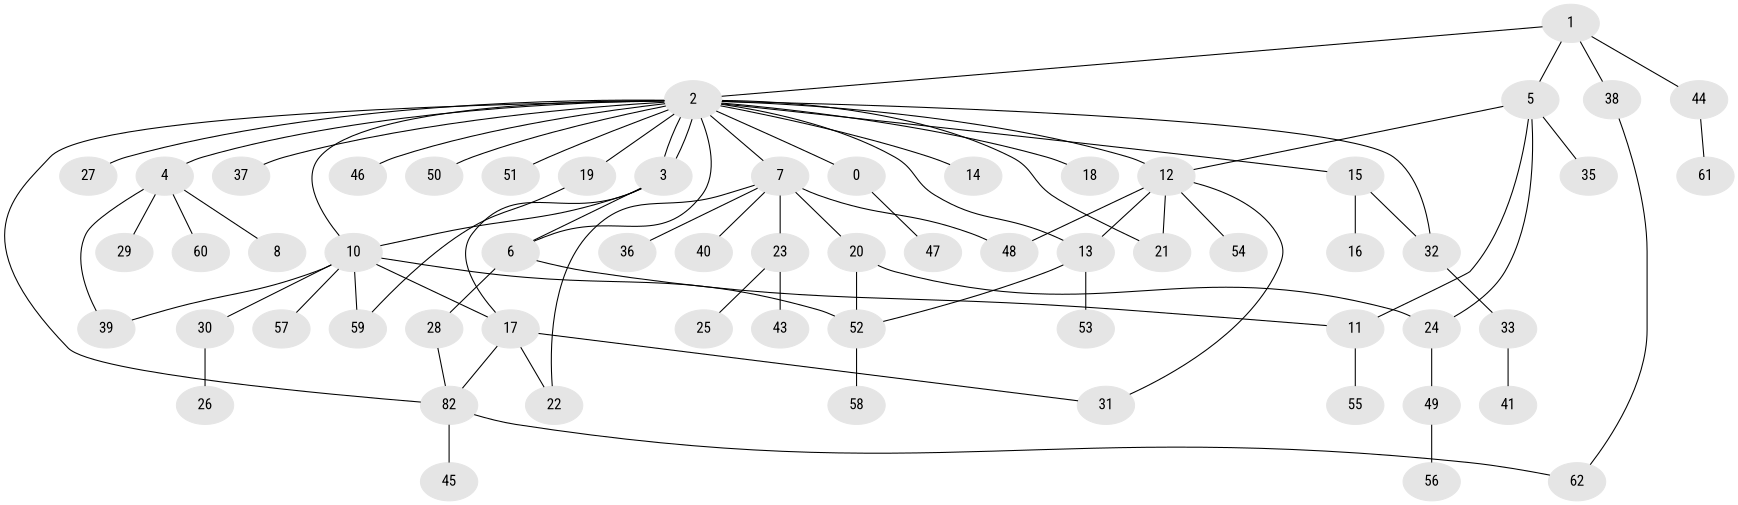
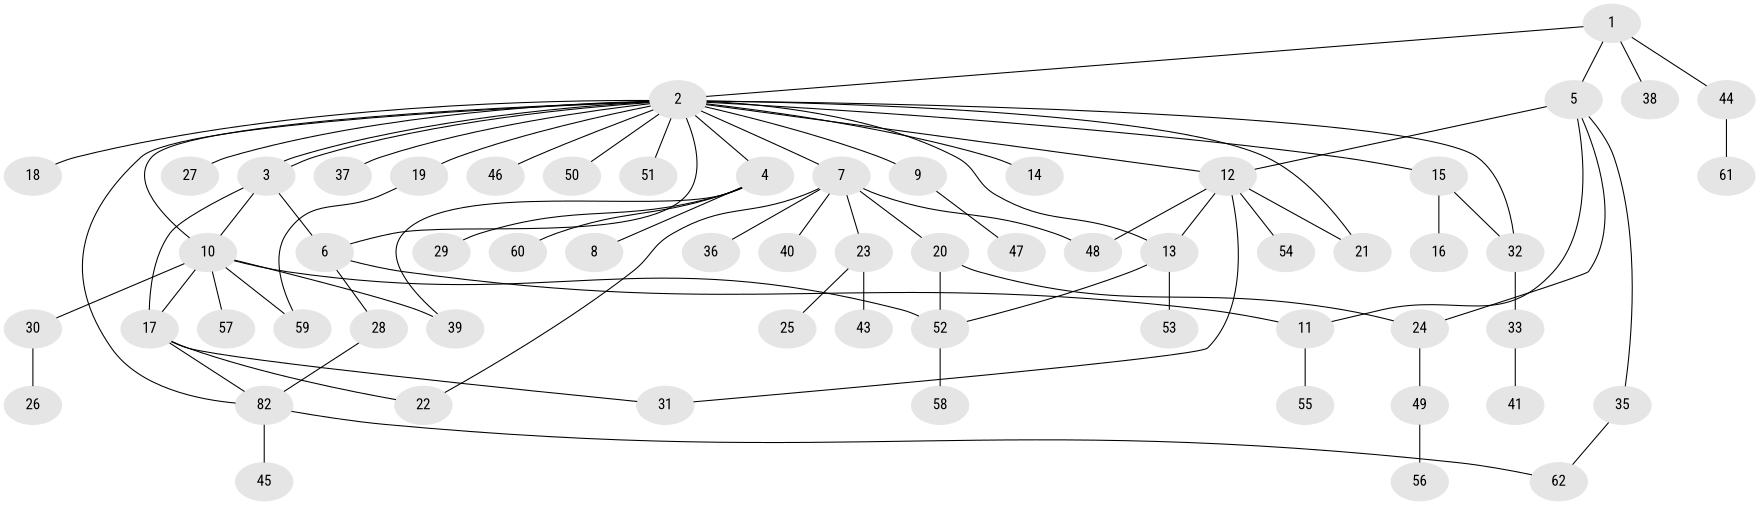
node "0": label "0" -> "9"
edge "38" -- "62": now "35" -- "62"
